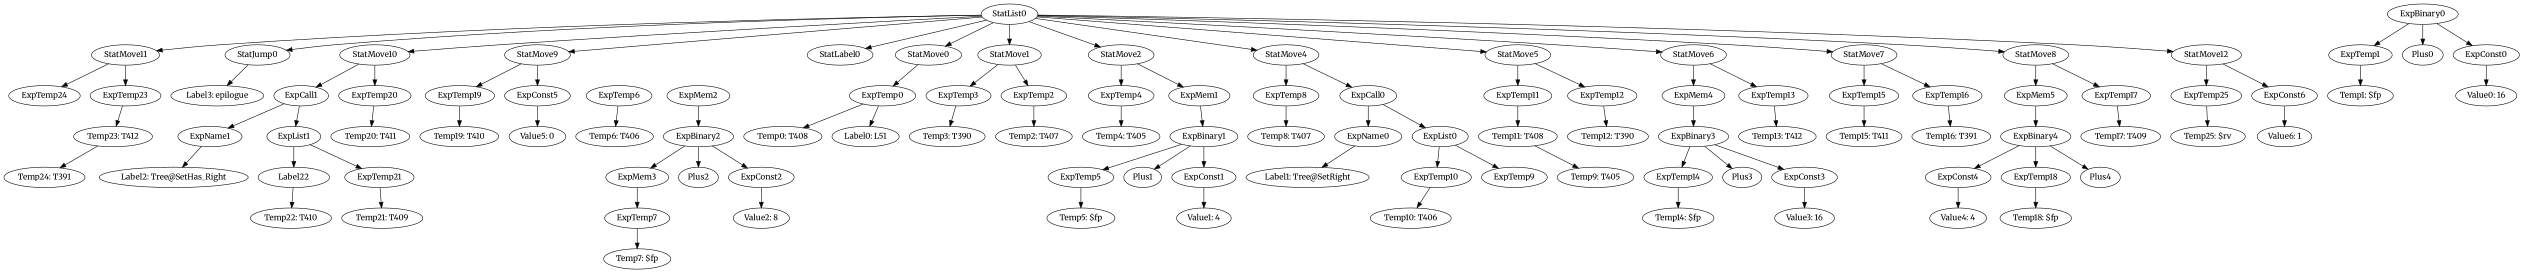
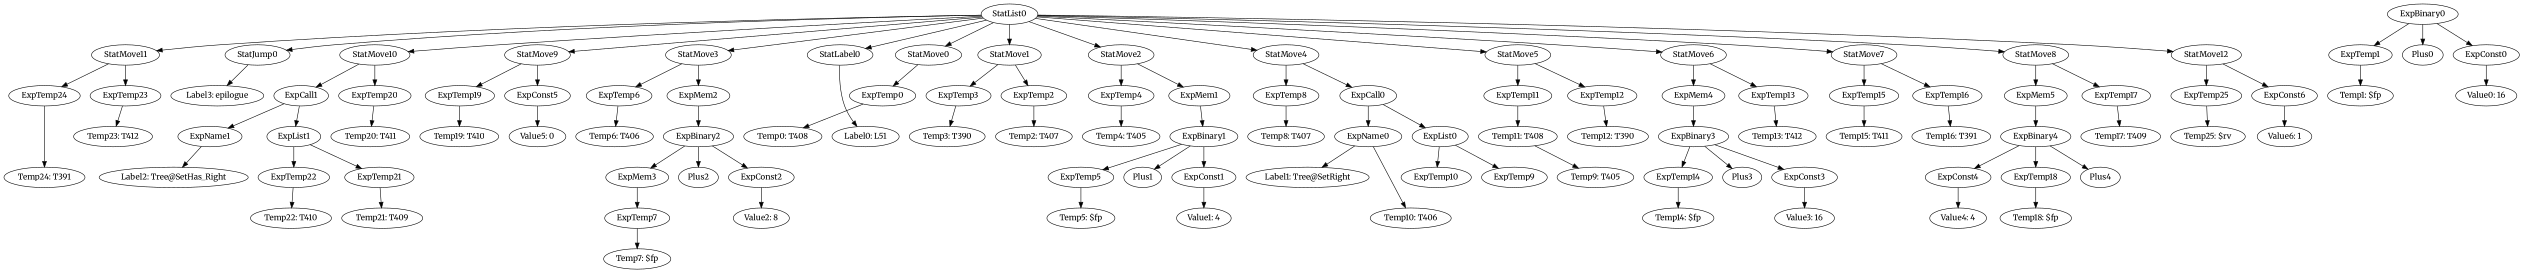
node "StatMove3": added
edge "ExpTemp0" -> "Label0: L51": now "StatLabel0" -> "Label0: L51"
edge "Temp23: T412" -> "Temp24: T391": now "ExpTemp24" -> "Temp24: T391"
node "Label22": label "Label22" -> "ExpTemp22"
edge "ExpTemp10" -> "Temp10: T406": now "ExpName0" -> "Temp10: T406"
